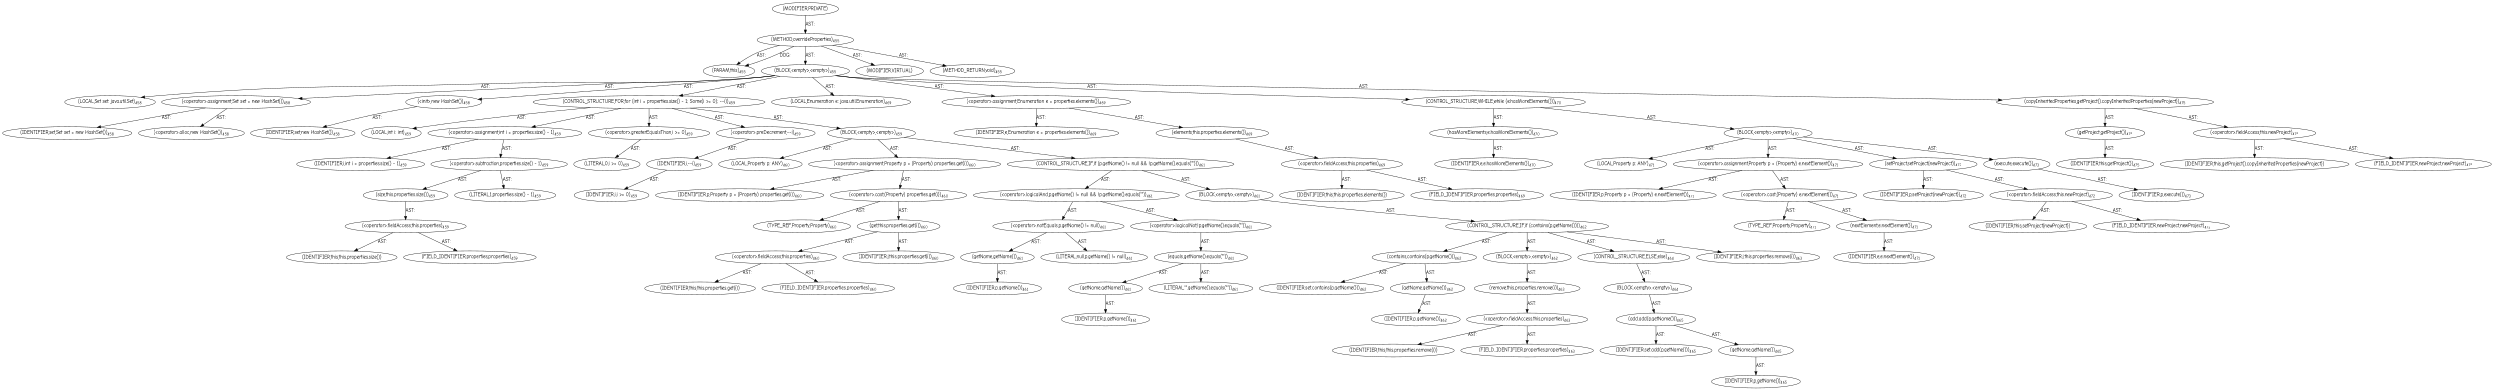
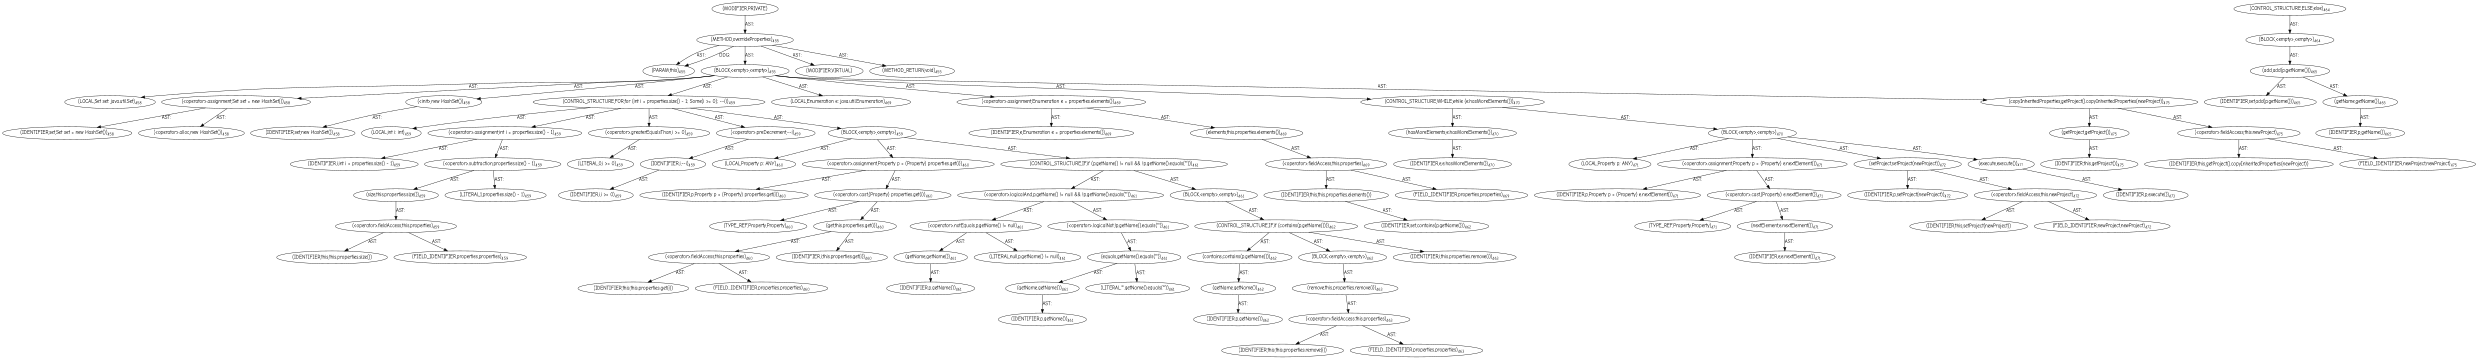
edge "(CONTROL_STRUCTURE,IF,if (contains(p.getName())))" -> "(CONTROL_STRUCTURE,ELSE,else)": removed, label "AST:"
edge "(contains,contains(p.getName()))" -> "(IDENTIFIER,set,contains(p.getName()))": now "(IDENTIFIER,this,this.properties.elements())" -> "(IDENTIFIER,set,contains(p.getName()))"
